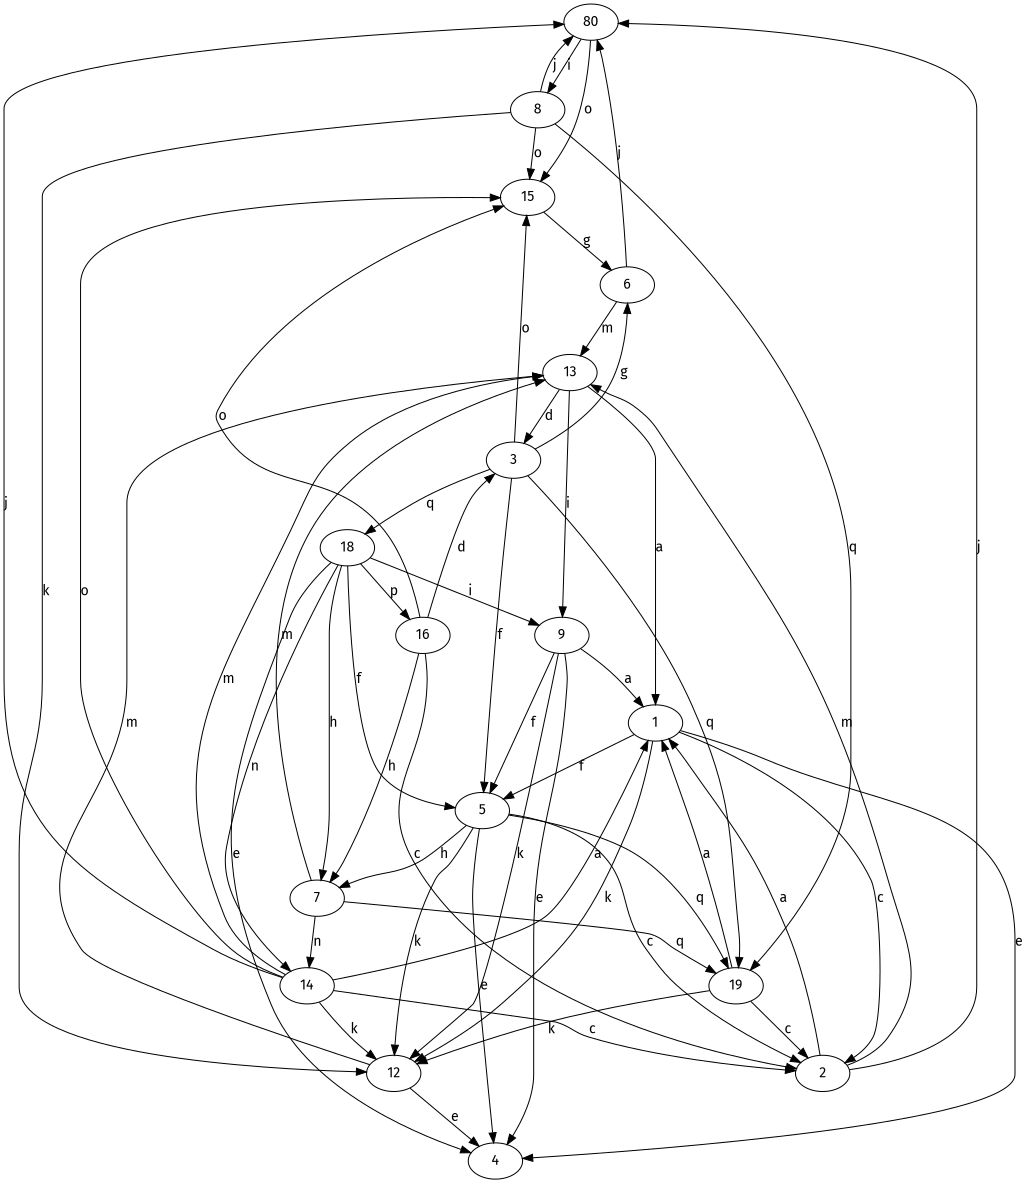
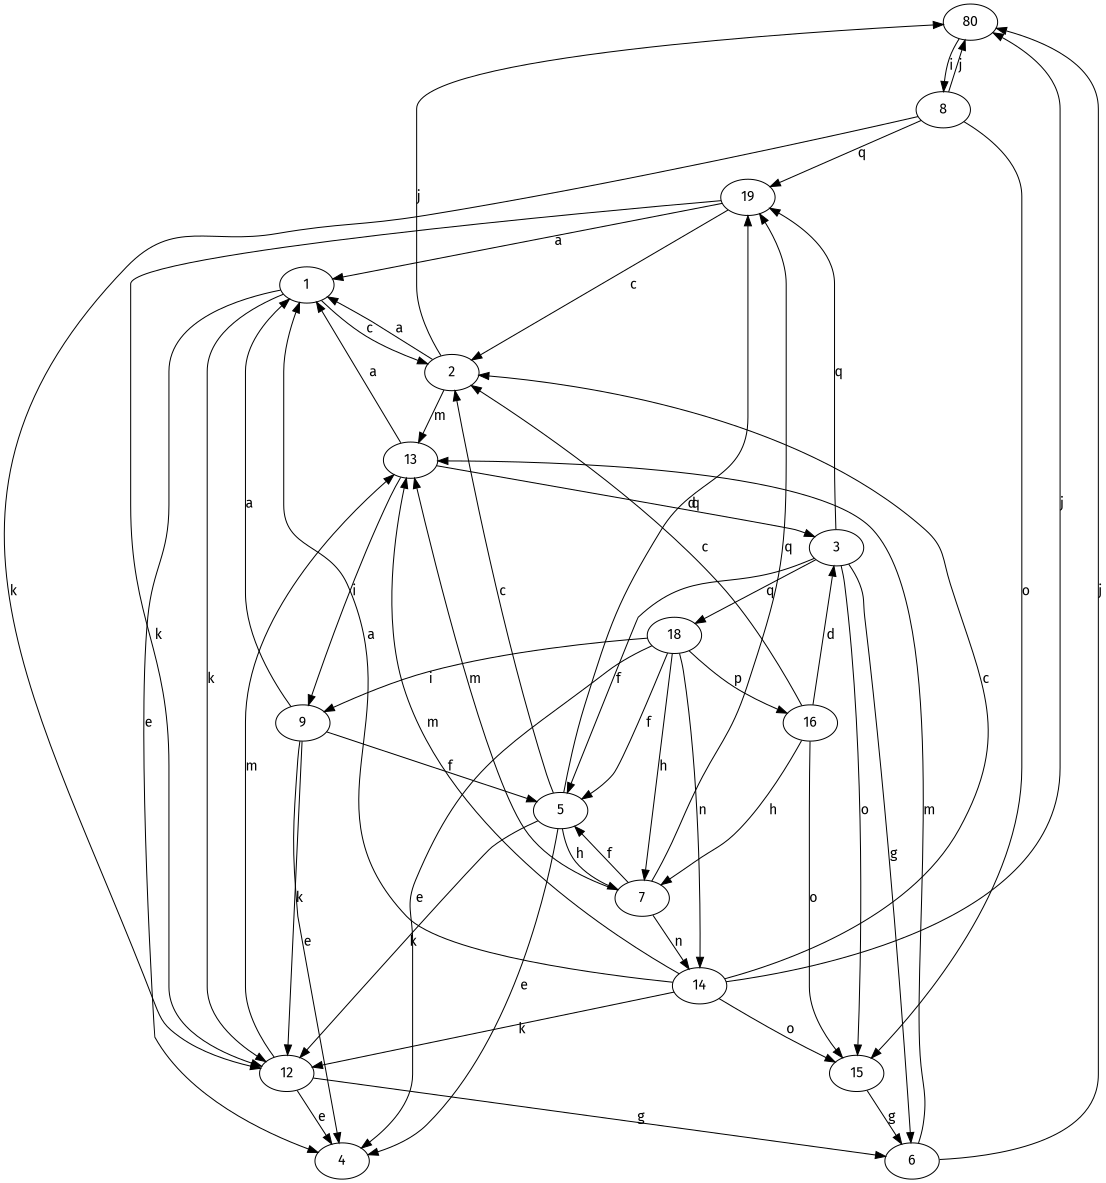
edge "80" -> "15": removed, label "o"
edge "1" -> "5": now "7" -> "5"
edge "12" -> "6": added, label "g"
